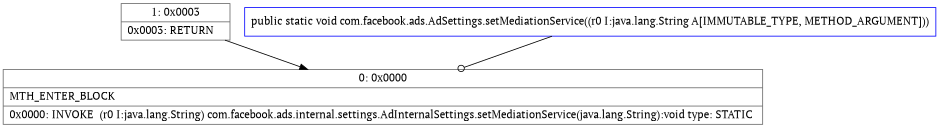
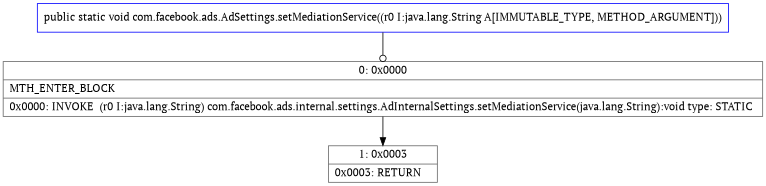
edge "1: 0x0003" -> "0: 0x0000": reversed
